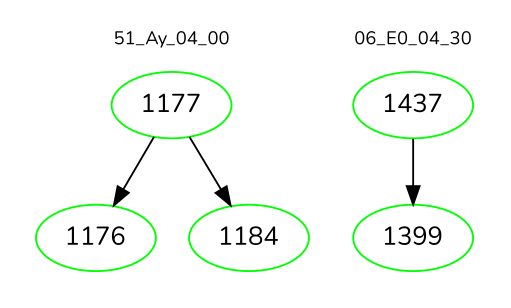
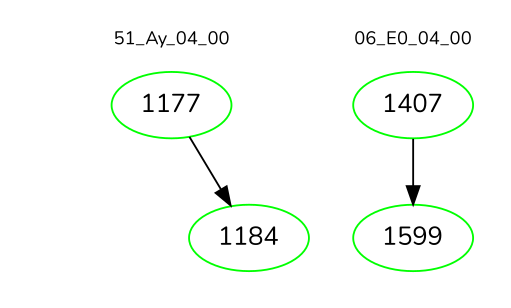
cluster "06_E0_04_30": label "06_E0_04_30" -> "06_E0_04_00"
node "1437": label "1437" -> "1407"
node "1176": removed
node "1399": label "1399" -> "1599"
